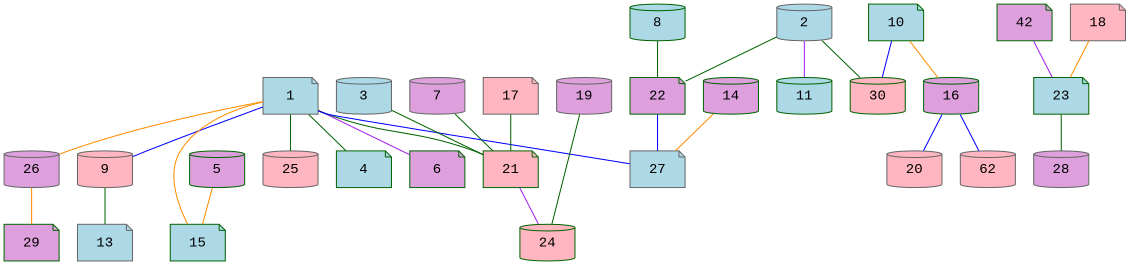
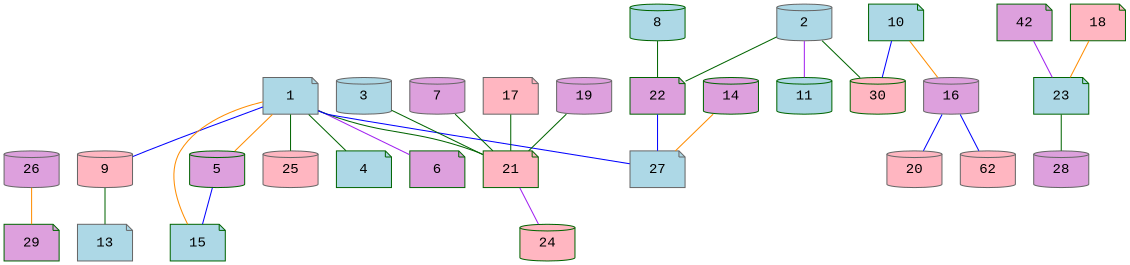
node "18": color gray40 -> darkgreen
node "16": color darkgreen -> gray40
edge "1" -- "26": now "1" -- "5"
edge "19" -- "24": now "19" -- "21"
edge "5" -- "15": color darkorange -> blue
